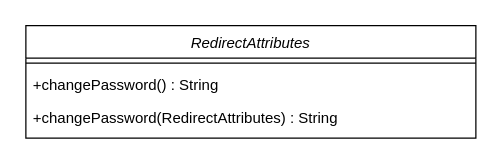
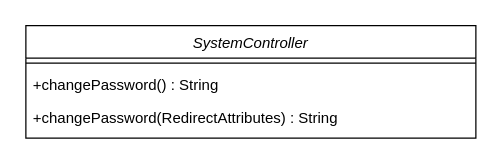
node "RedirectAttributes": label "RedirectAttributes" -> "SystemController"
